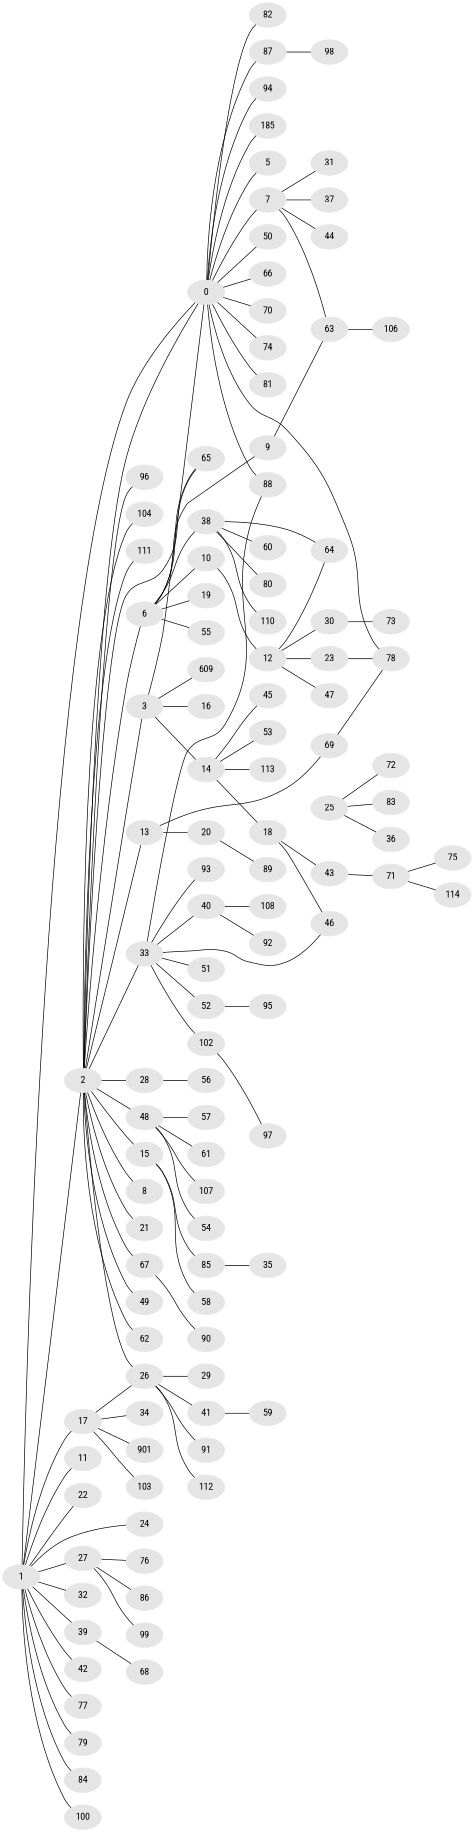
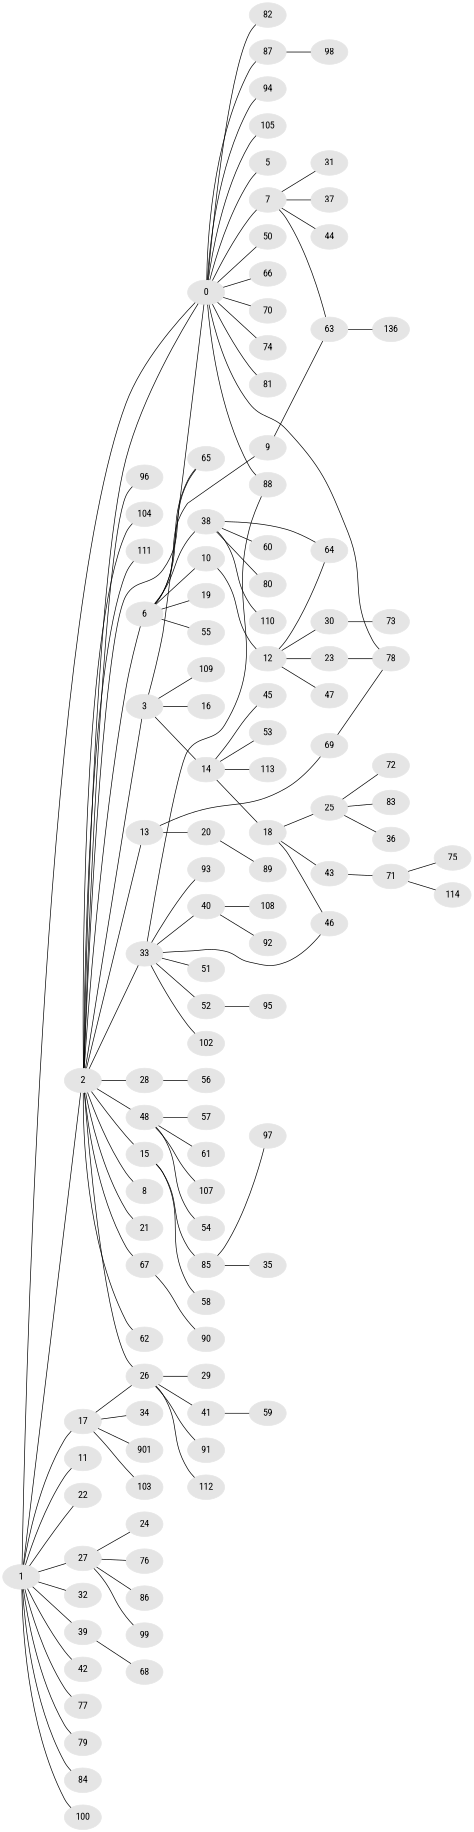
node "185": label "185" -> "105"
node "106": label "106" -> "136"
node "609": label "609" -> "109"
edge "25" -- "18": added
edge "102" -- "97": now "85" -- "97"
node "49": removed
edge "24" -- "1": now "24" -- "27"
